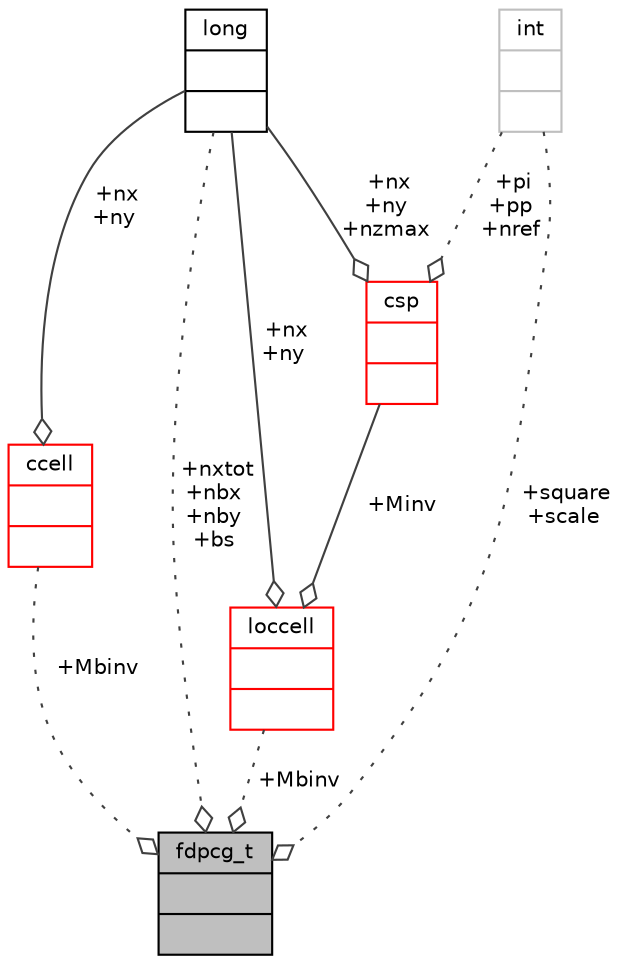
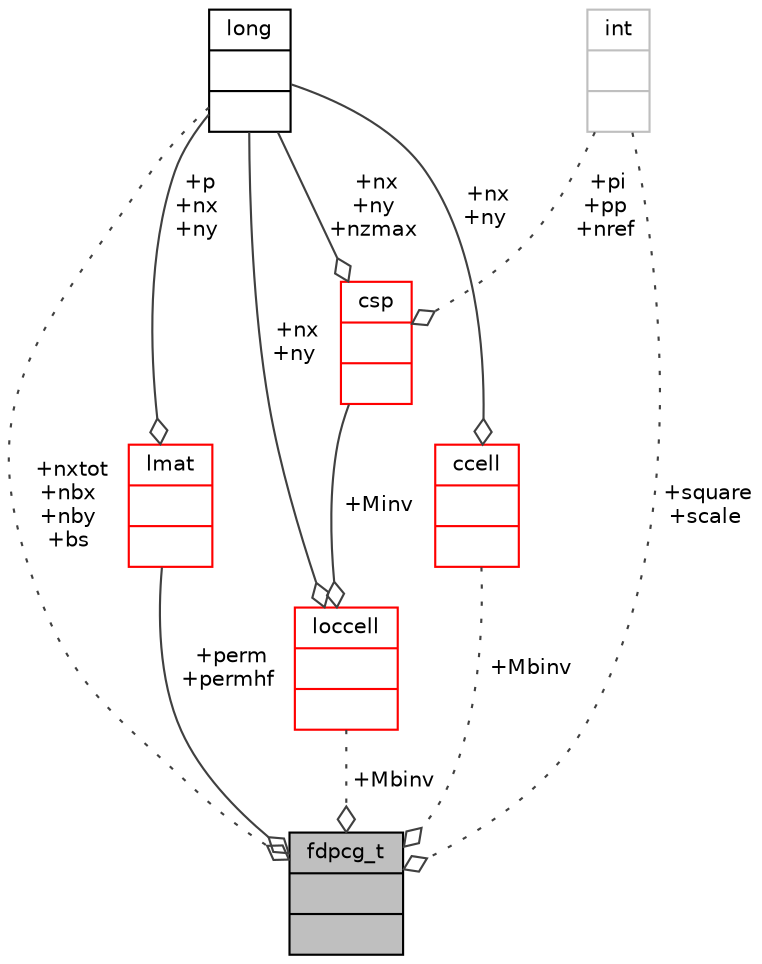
node "lmat": added
